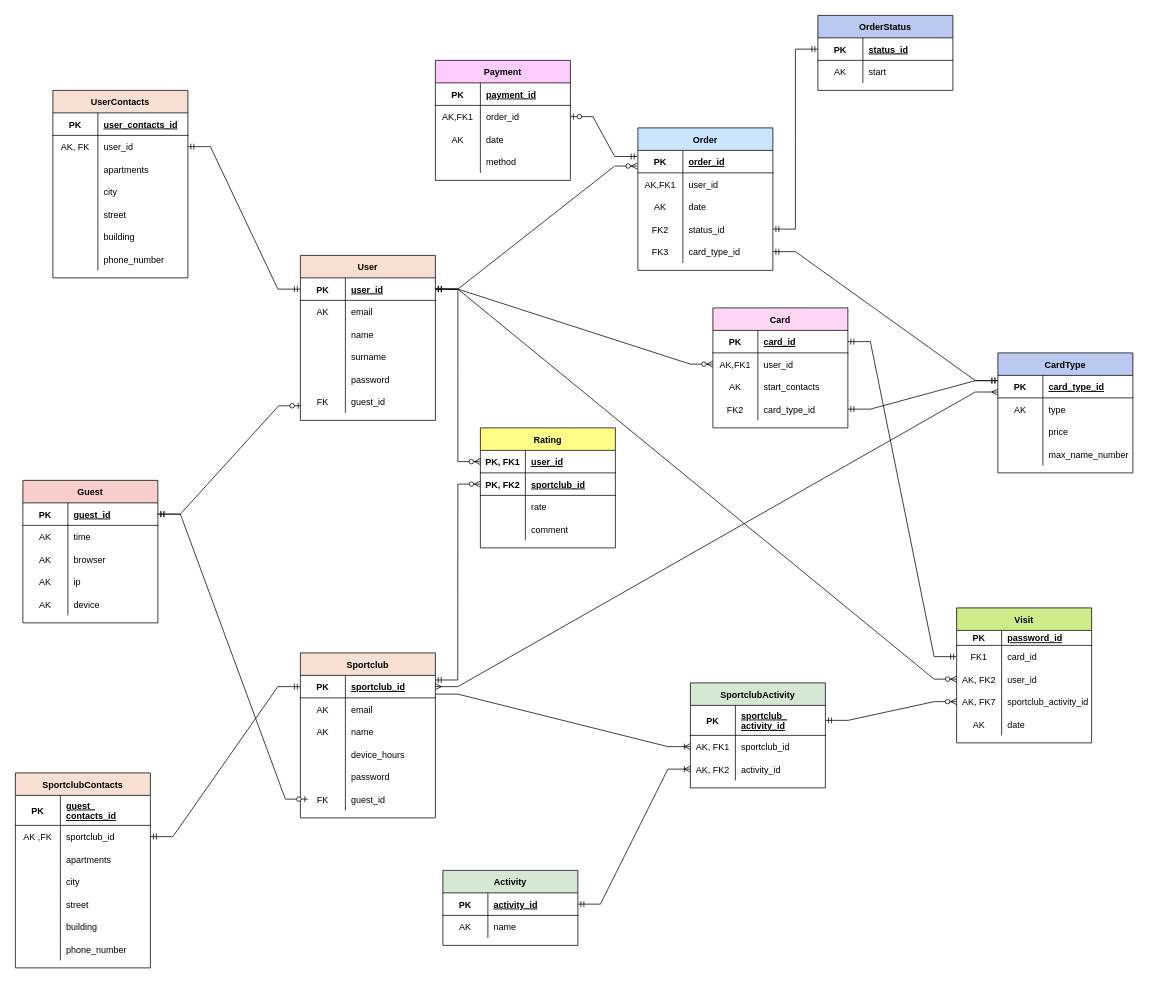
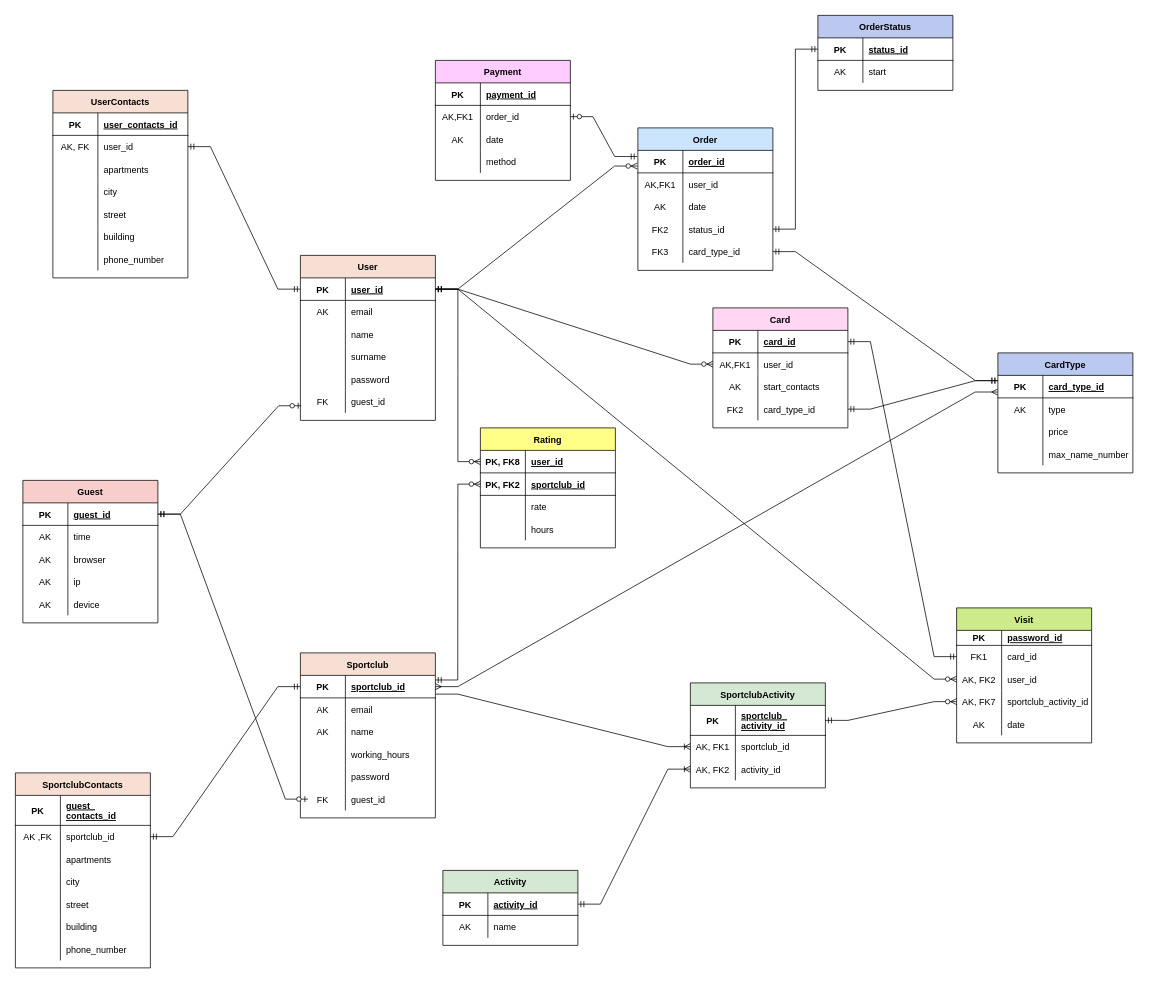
node "PK, FK1": label "PK, FK1" -> "PK, FK8"
node "comment": label "comment" -> "hours"
node "device_hours": label "device_hours" -> "working_hours"
